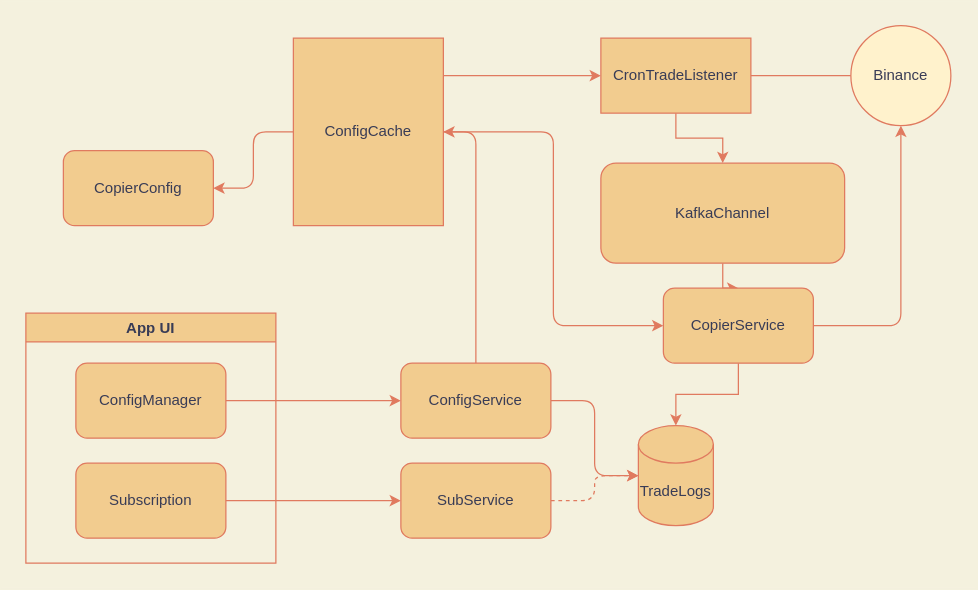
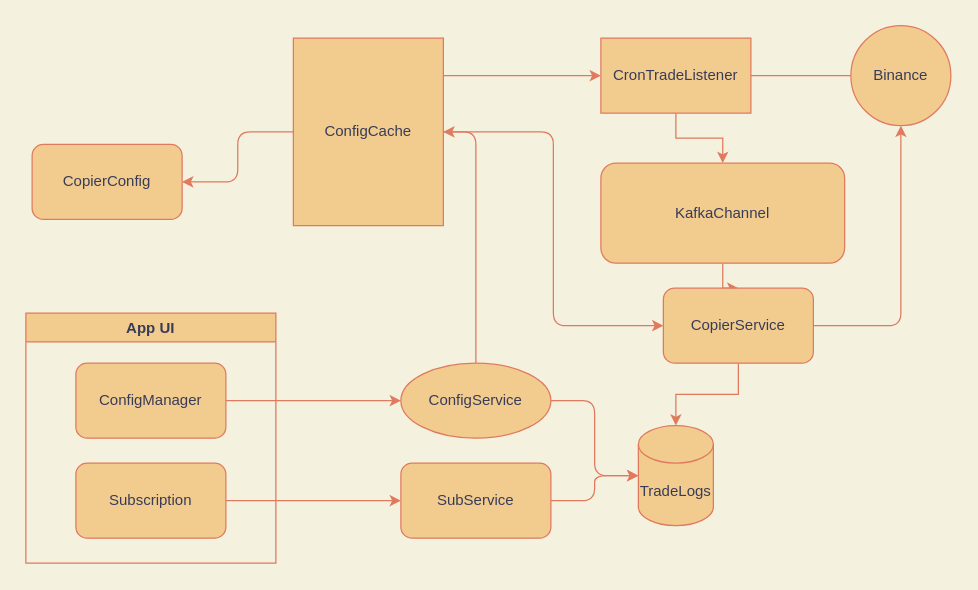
node "Binance": fillcolor #fff2cc -> #f2cc8f
node "CopierConfig": moved (138, 188) -> (107, 182)
node "ConfigService": shape rounded rectangle -> ellipse
edge "SubService" -> "TradeLogs": style dashed -> solid
